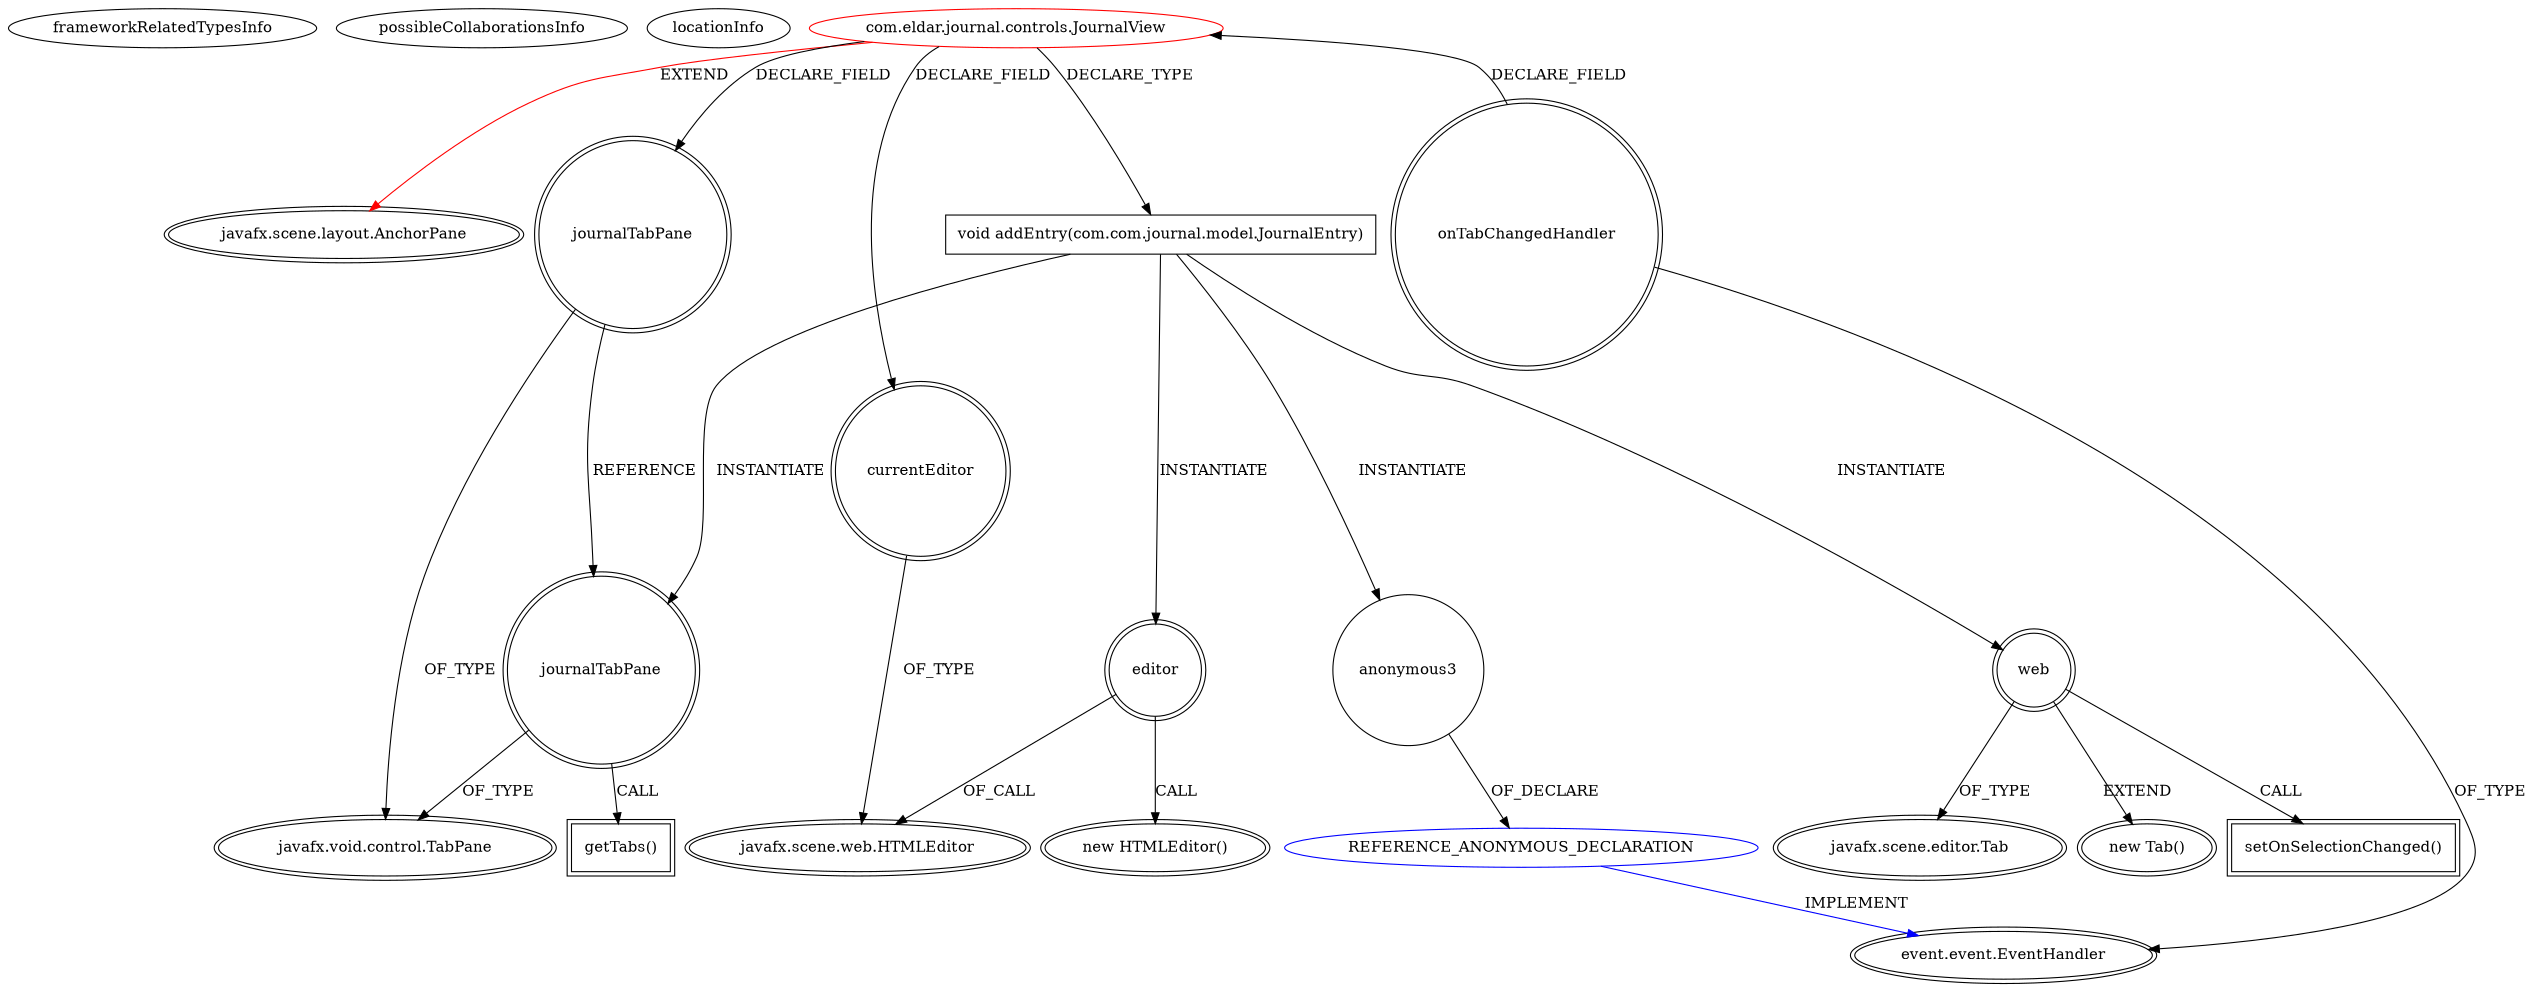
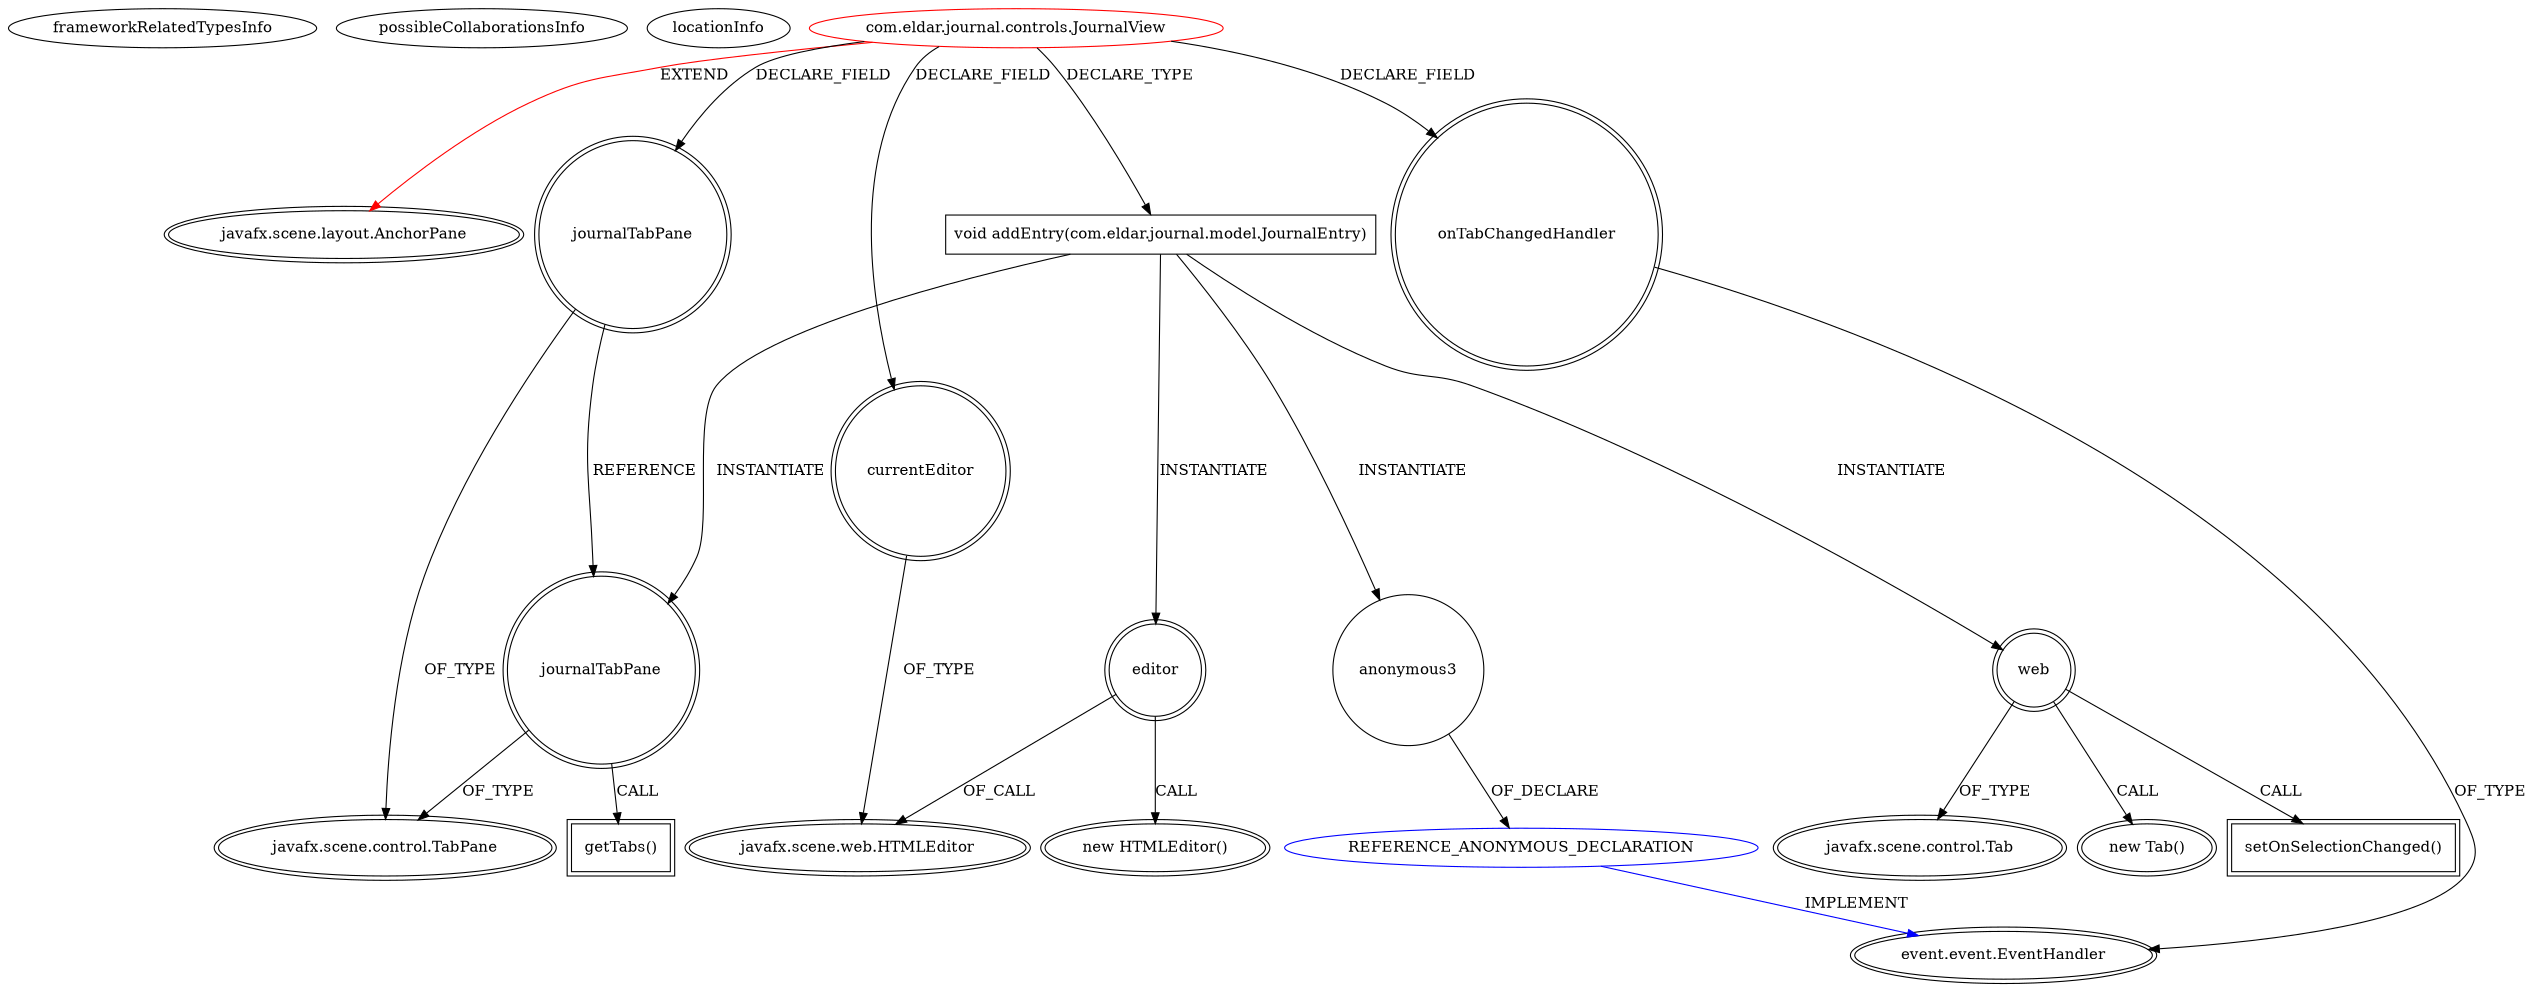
edge "onTabChangedHandler" -> "com.eldar.journal.controls.JournalView": reversed
node "void addEntry(com.com.journal.model.JournalEntry)": label "void addEntry(com.com.journal.model.JournalEntry)" -> "void addEntry(com.eldar.journal.model.JournalEntry)"
edge "web" -> "new Tab()": label "EXTEND" -> "CALL"
node "javafx.void.control.TabPane": label "javafx.void.control.TabPane" -> "javafx.scene.control.TabPane"
node "javafx.scene.editor.Tab": label "javafx.scene.editor.Tab" -> "javafx.scene.control.Tab"
